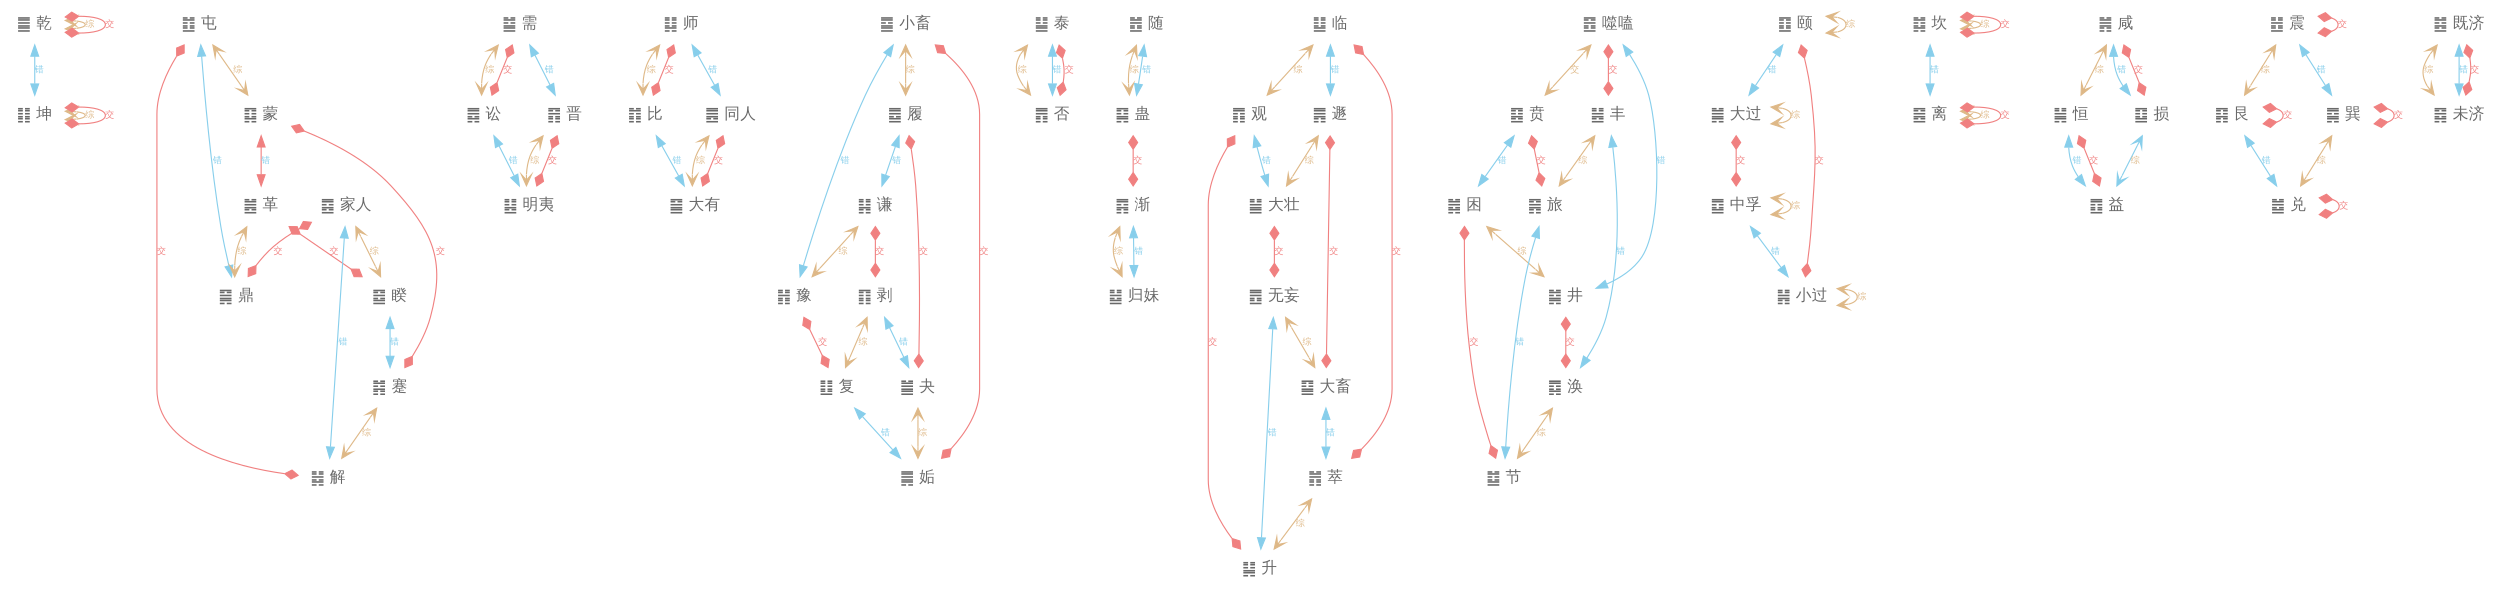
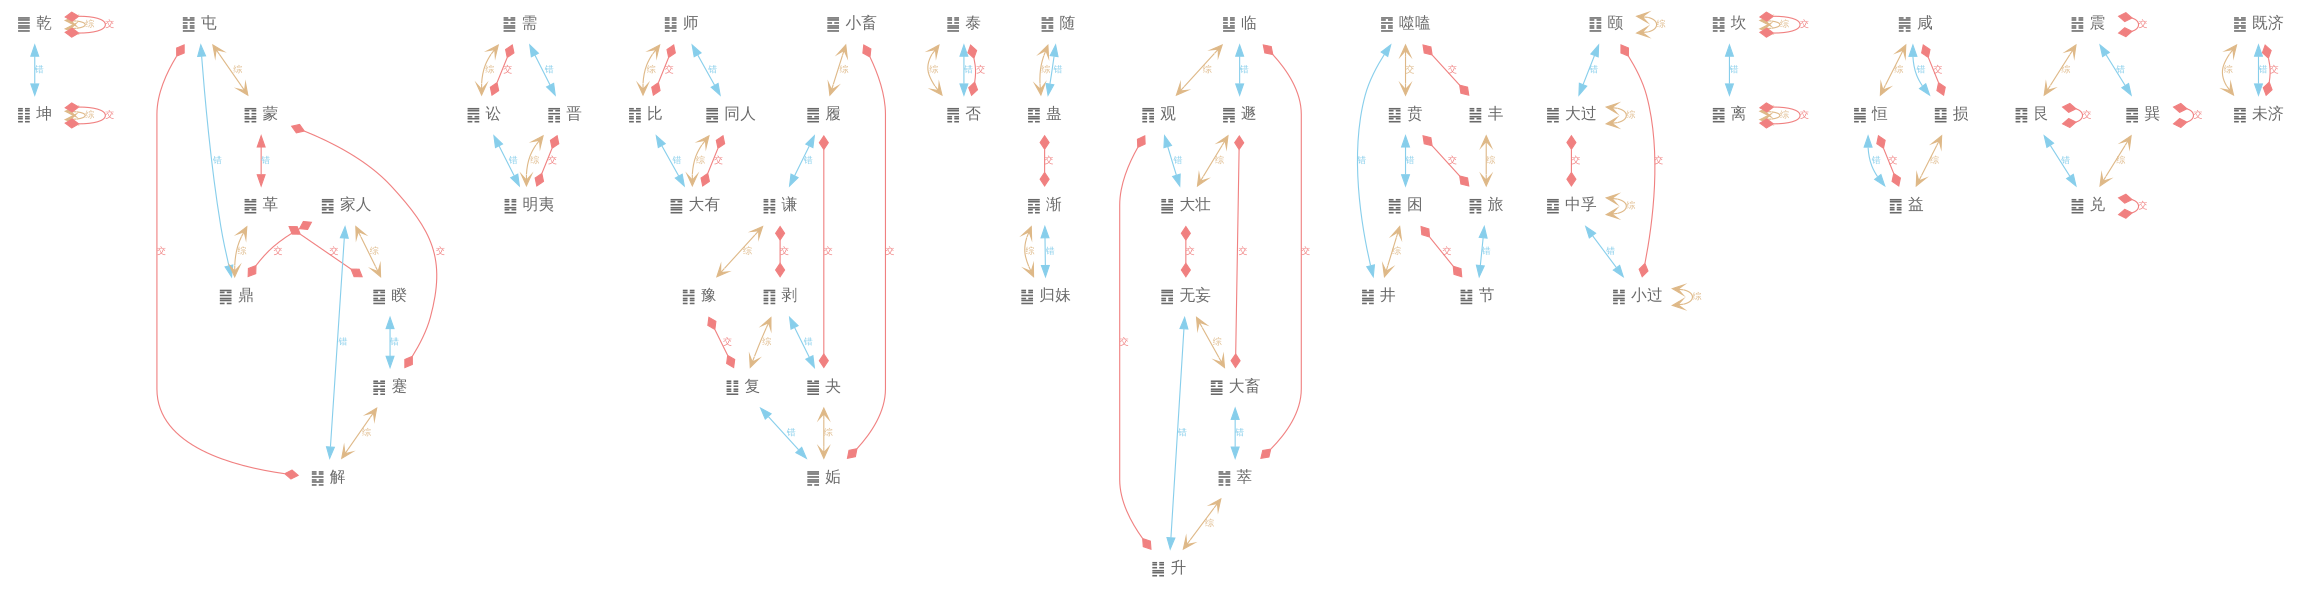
edge "䷈ 小畜" -- "䷏ 豫": removed, label "错"
edge "䷨ 损" -- "䷩ 益": color skyblue -> burlywood
node "䷺ 涣": removed
